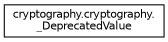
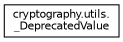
node "cryptography.cryptography. _DeprecatedValue": label "cryptography.cryptography. _DeprecatedValue" -> "cryptography.utils. _DeprecatedValue"
